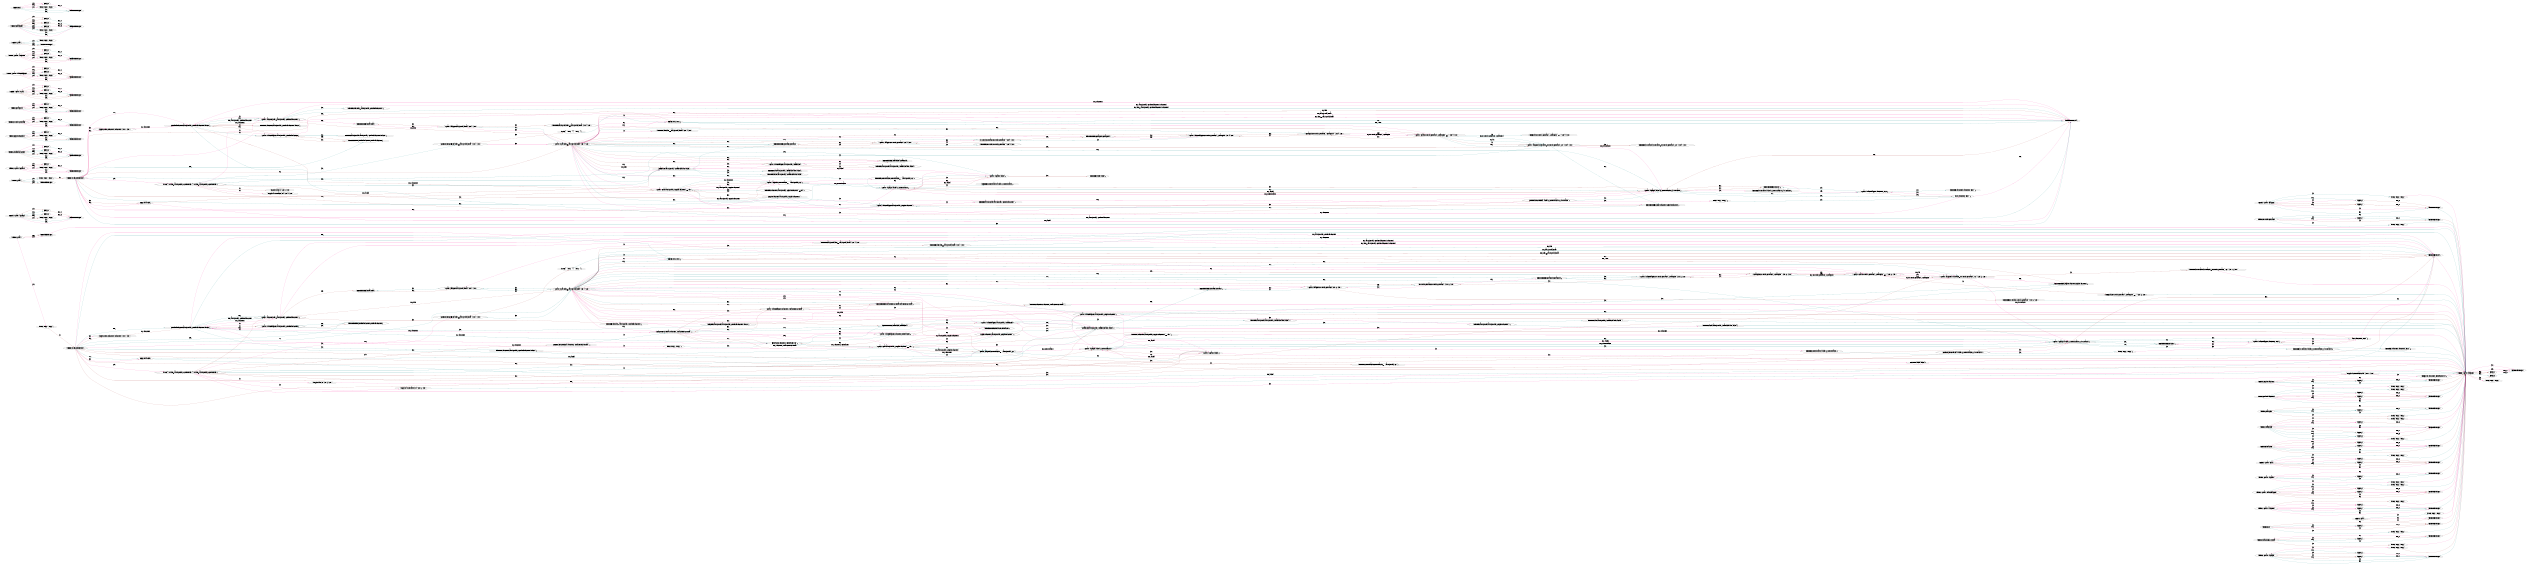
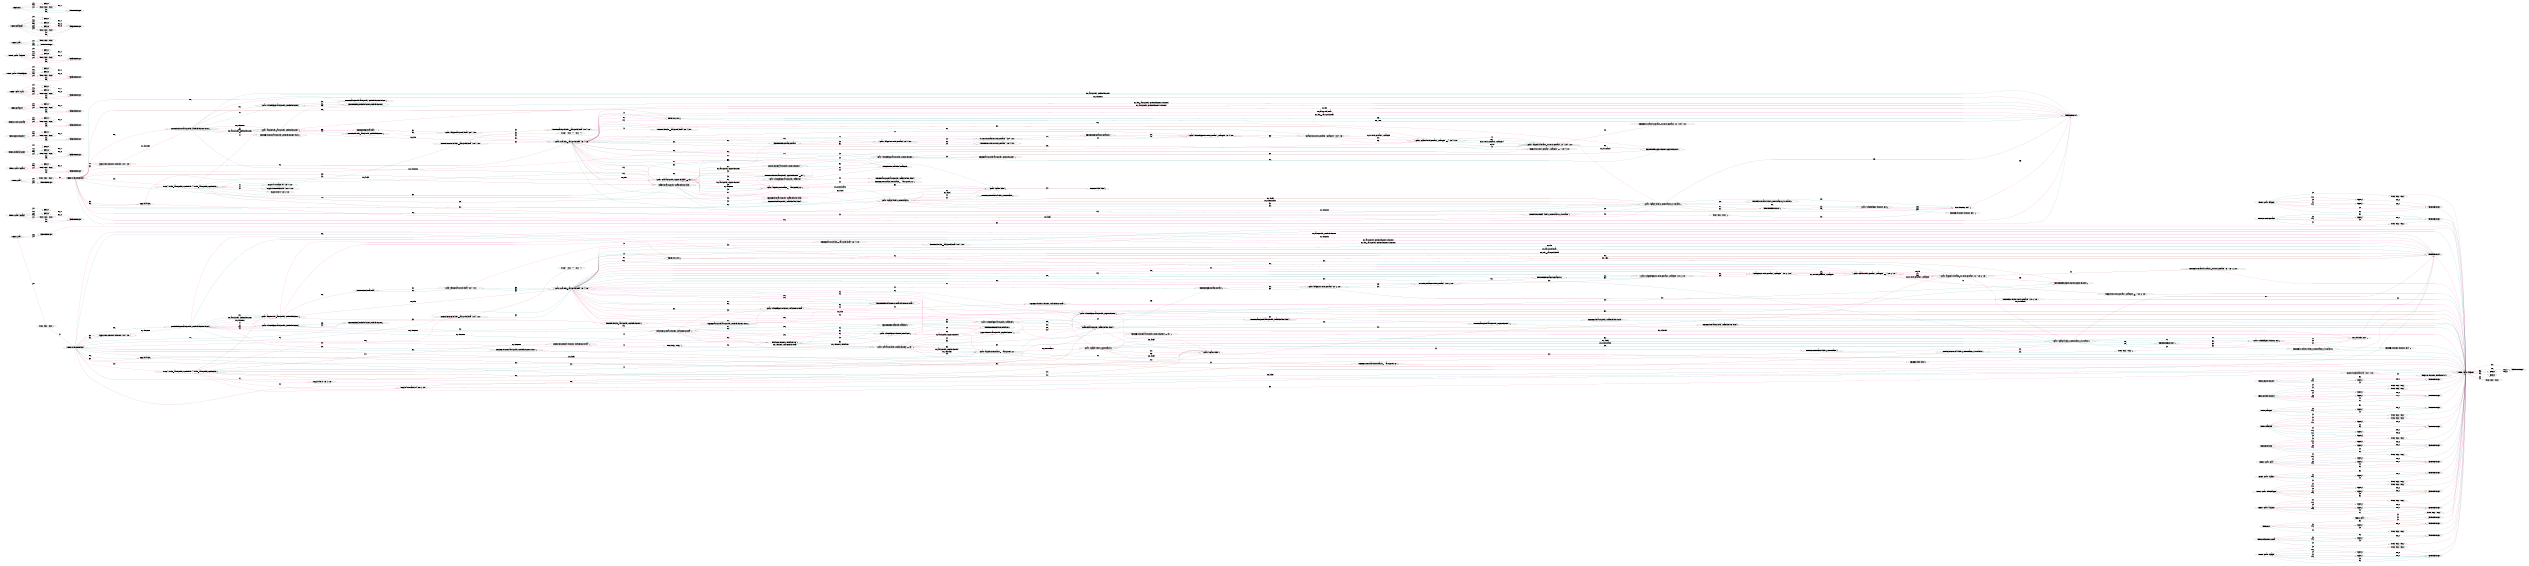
node "<(LOCAL,bool contents_is_active: bool)<SUB>10</SUB>>": added
